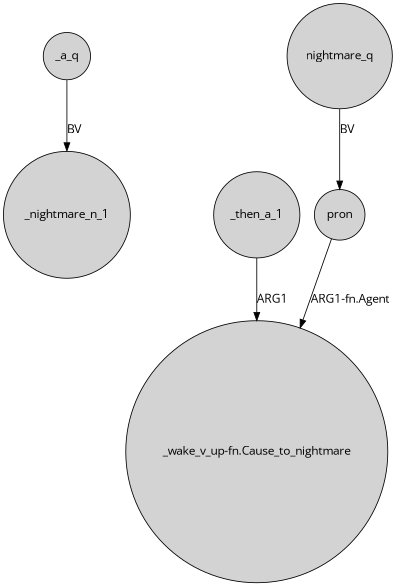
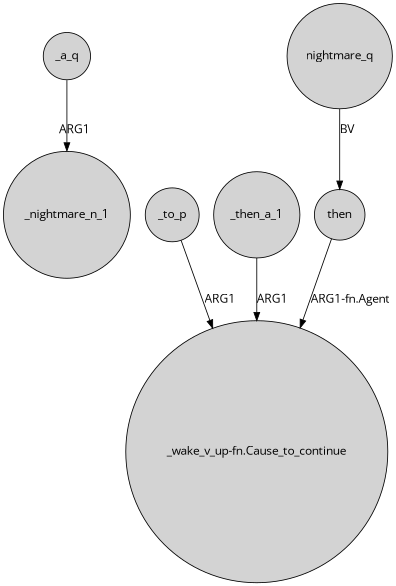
edge "_a_q" -> "_nightmare_n_1": label "BV" -> "ARG1"
node "_to_p": added
node "pron": label "pron" -> "then"
node "_wake_v_up-fn.Cause_to_nightmare": label "_wake_v_up-fn.Cause_to_nightmare" -> "_wake_v_up-fn.Cause_to_continue"
